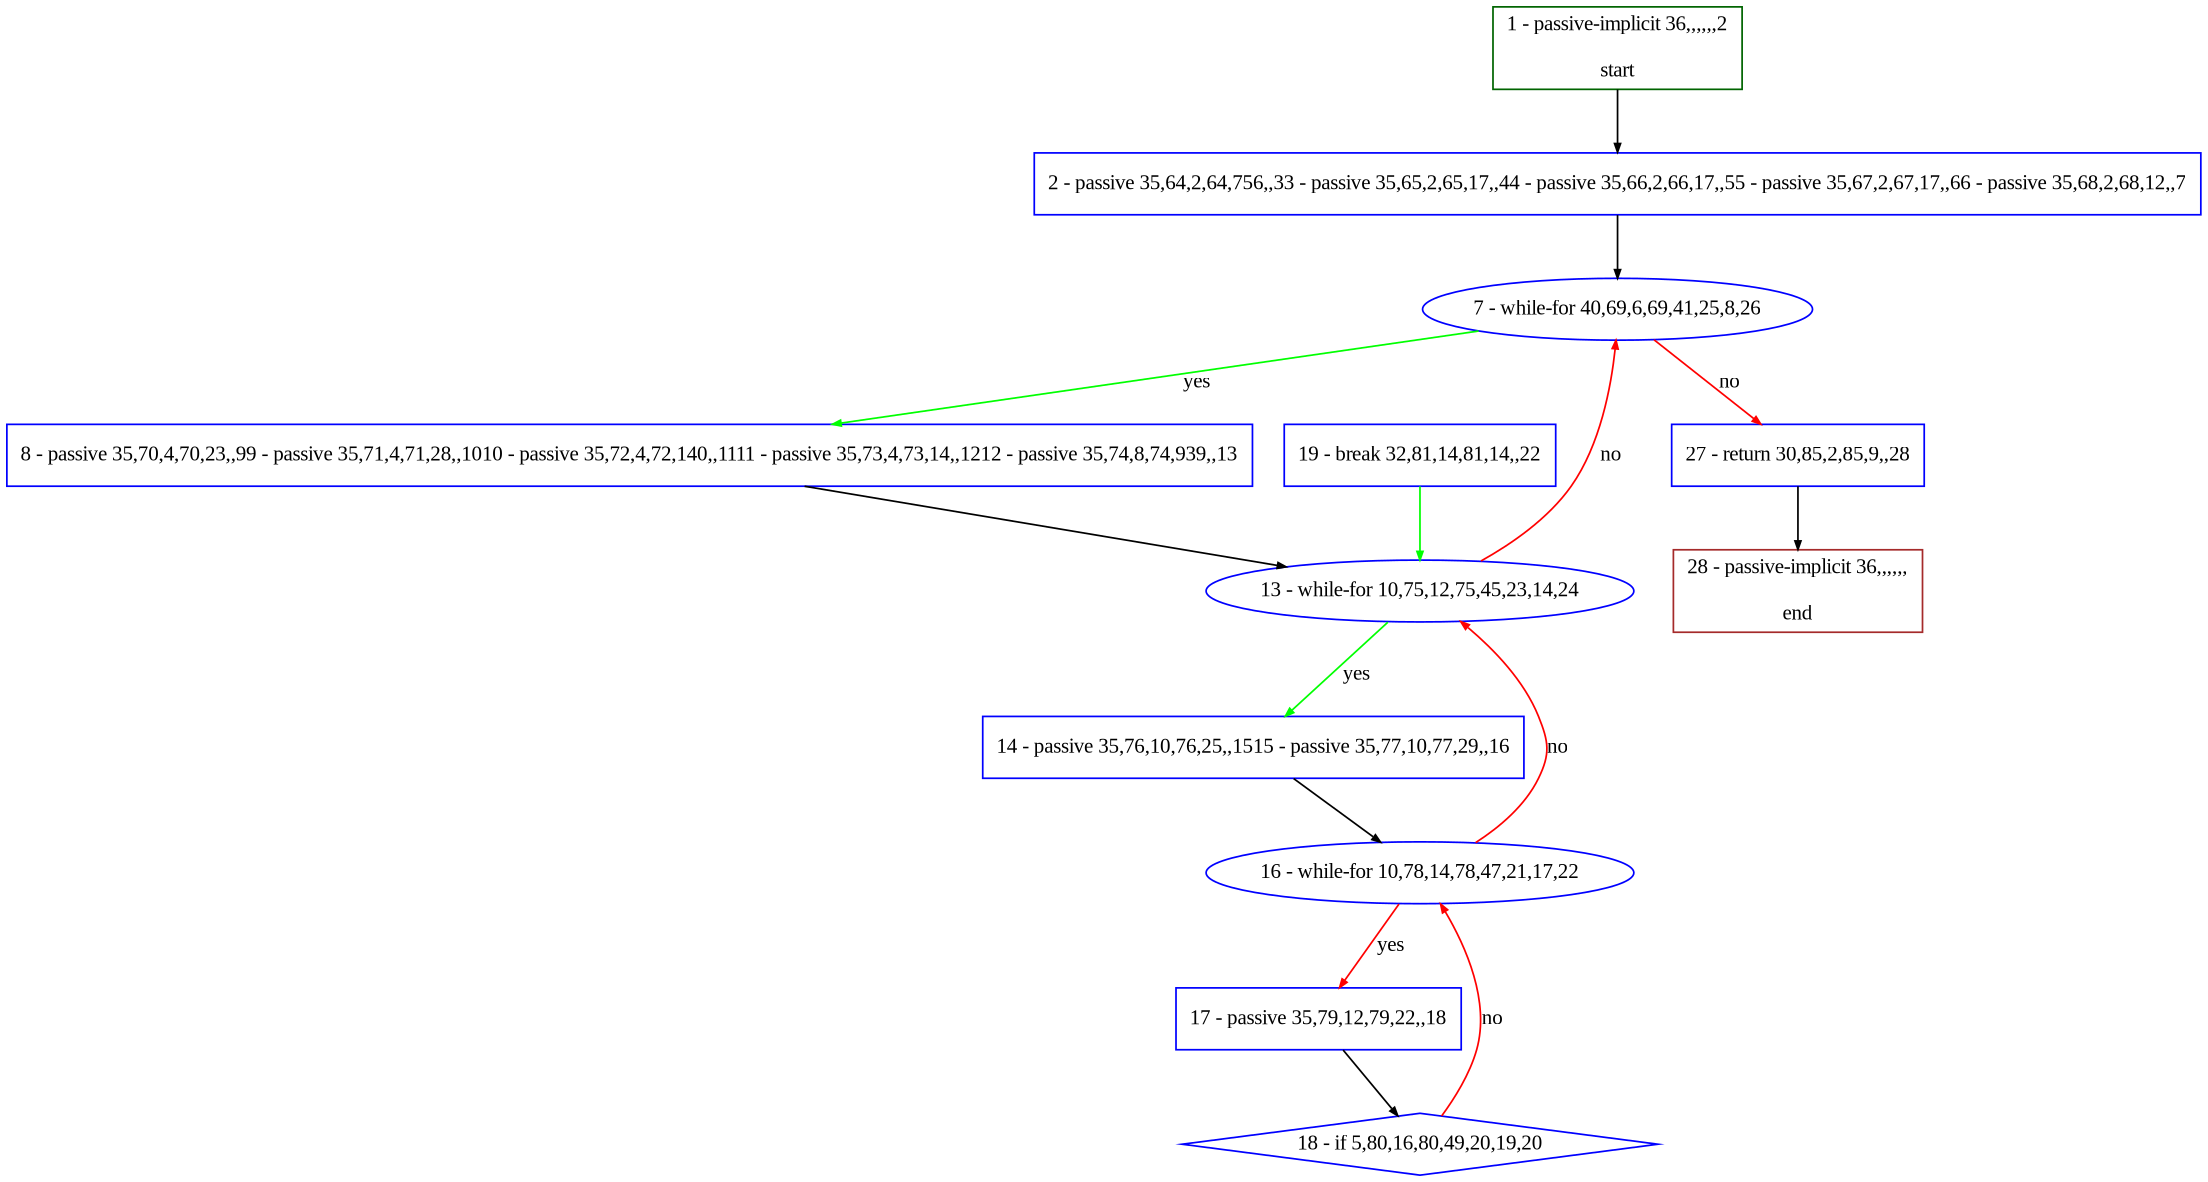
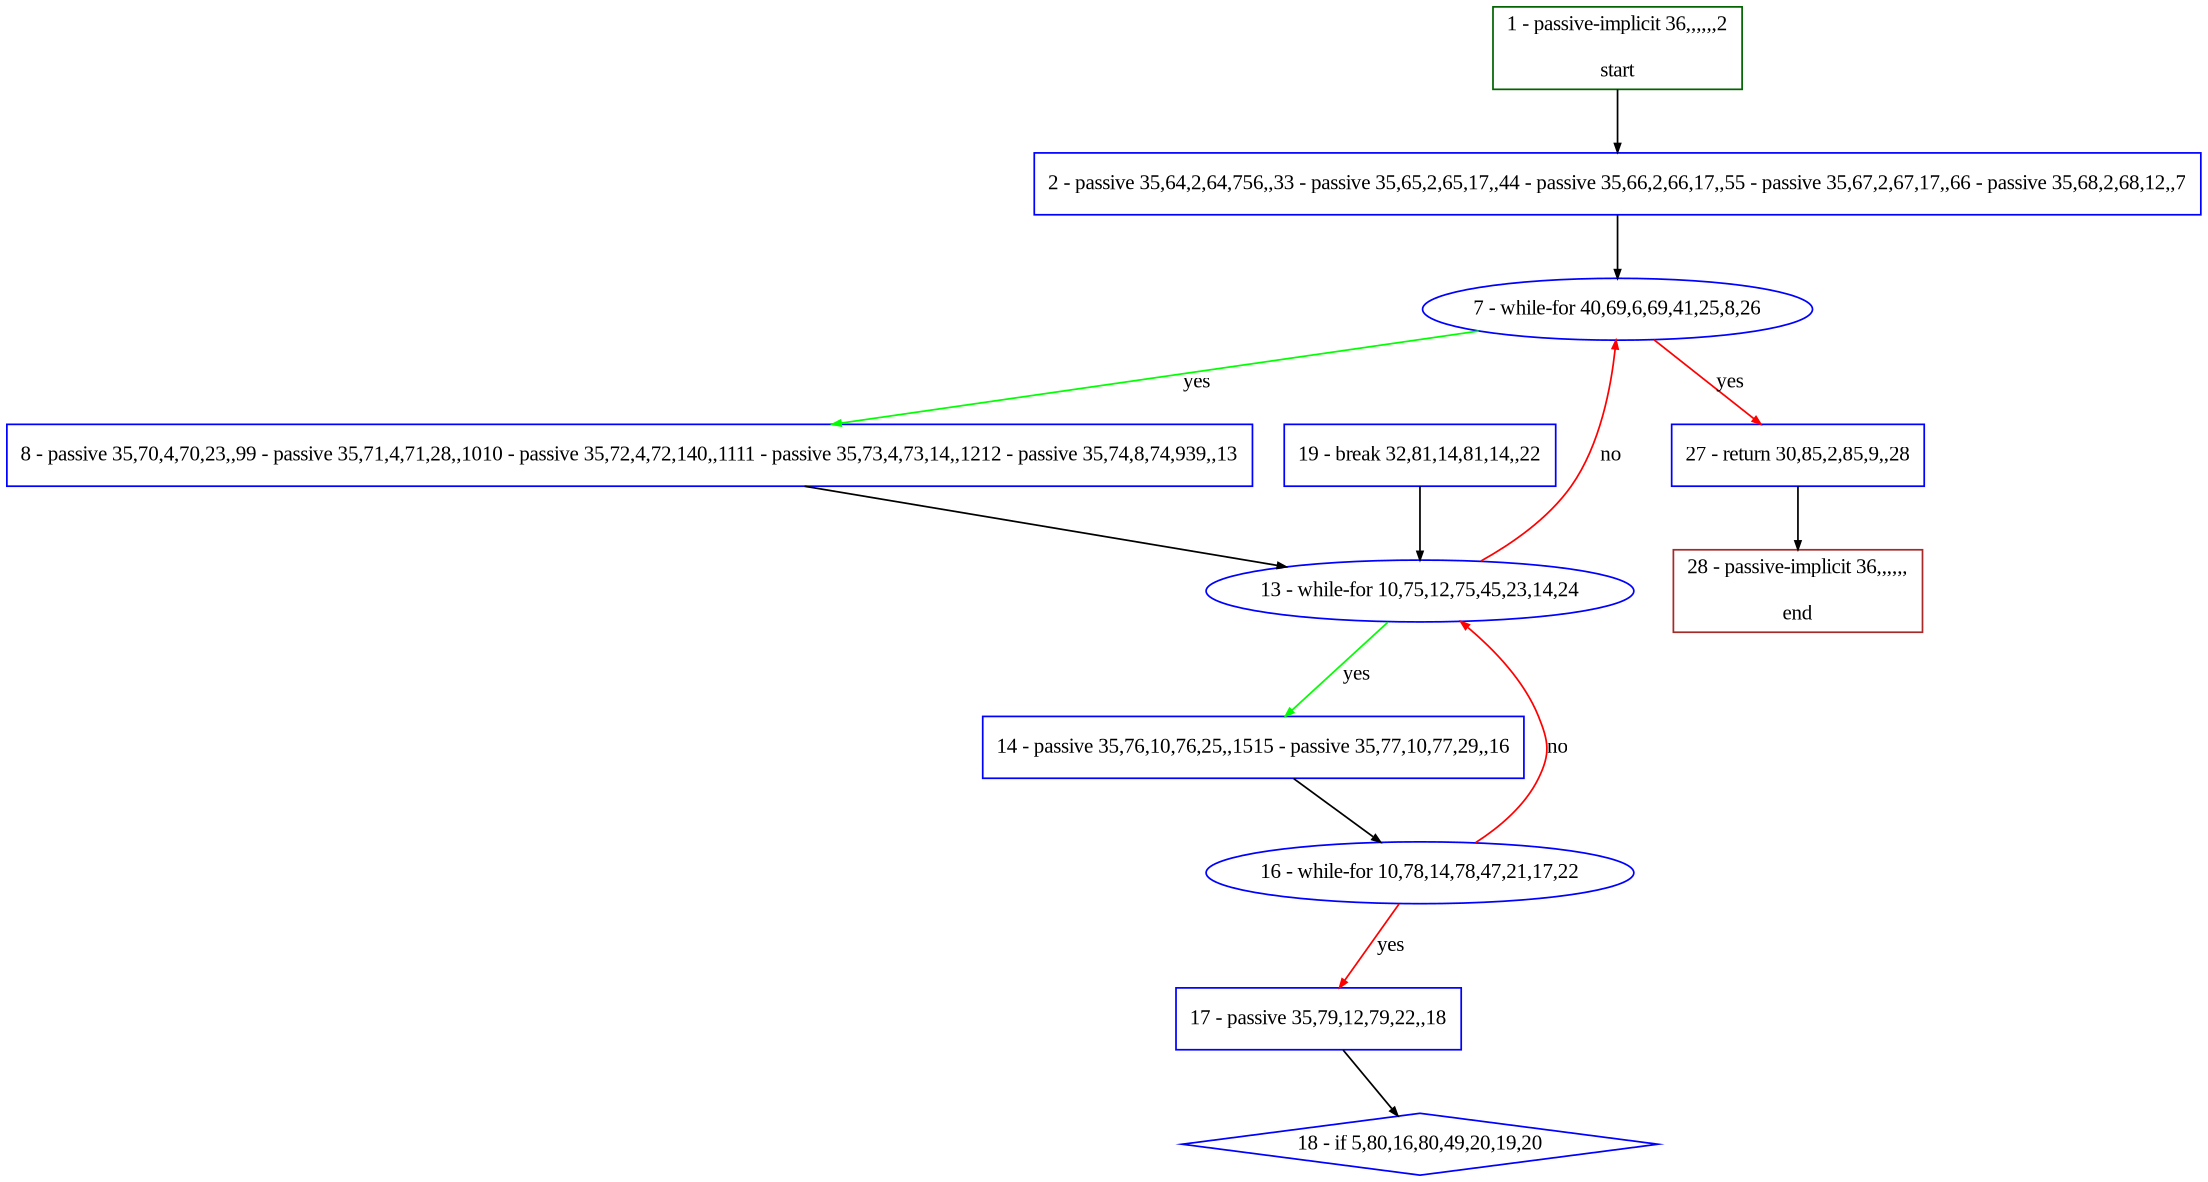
edge "7 - while-for 40,69,6,69,41,25,8,26" -> "27 - return 30,85,2,85,9,,28": label "no" -> "yes"
edge "19 - break 32,81,14,81,14,,22" -> "13 - while-for 10,75,12,75,45,23,14,24": color #00ff00 -> #000000
edge "18 - if 5,80,16,80,49,20,19,20" -> "16 - while-for 10,78,14,78,47,21,17,22": removed, label "no"
